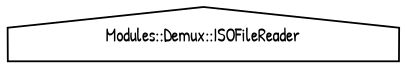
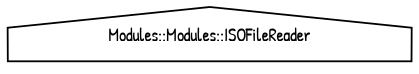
node "Modules::Demux::ISOFileReader": label "Modules::Demux::ISOFileReader" -> "Modules::Modules::ISOFileReader"
